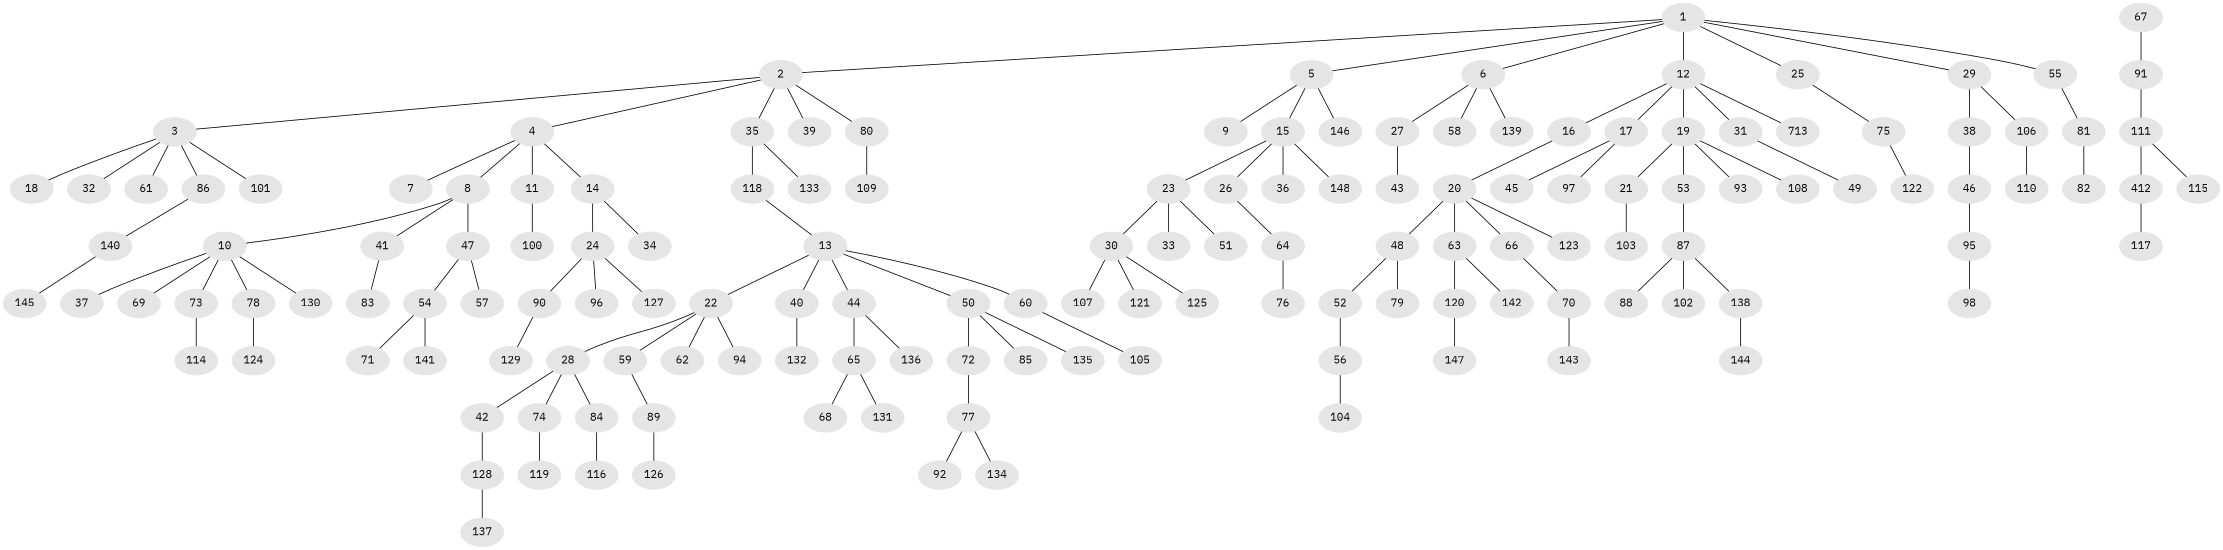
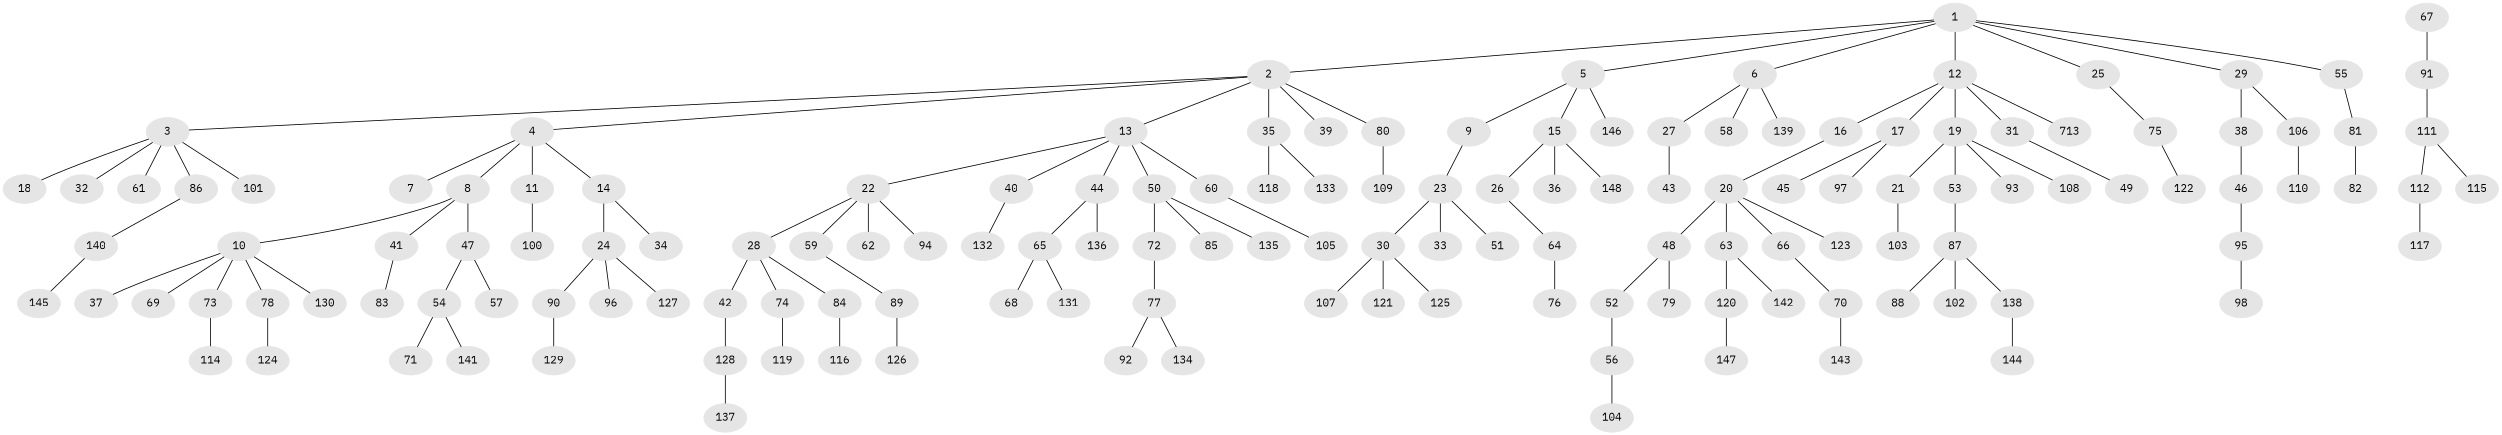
edge "15" -- "23": now "9" -- "23"
node "412": label "412" -> "112"
edge "118" -- "13": now "2" -- "13"
